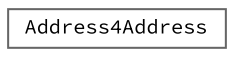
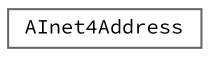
node "Address4Address": label "Address4Address" -> "AInet4Address"
